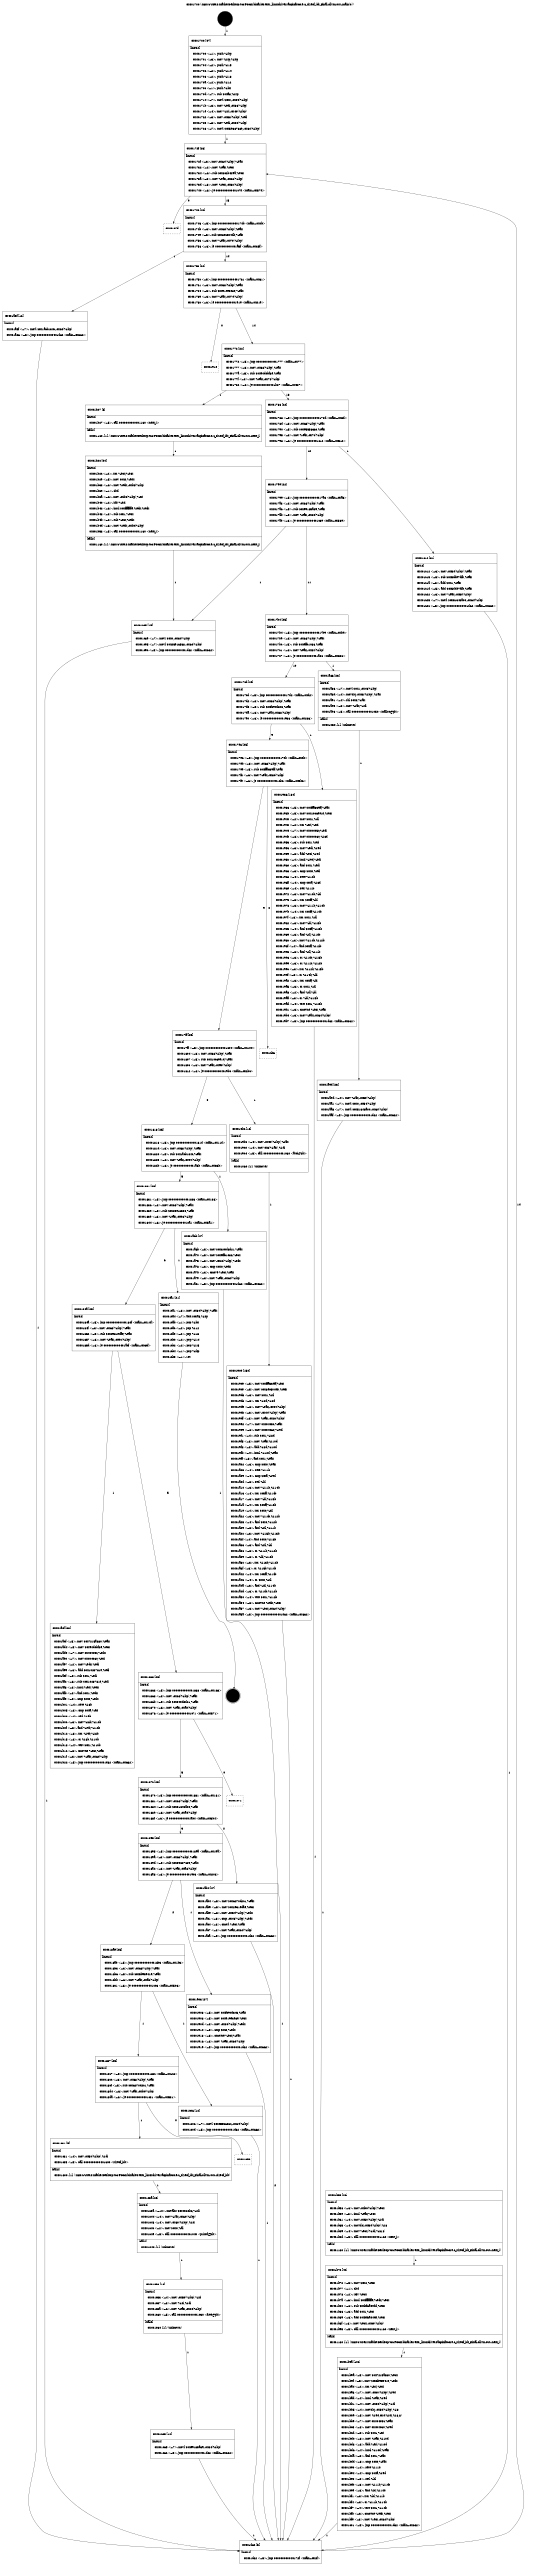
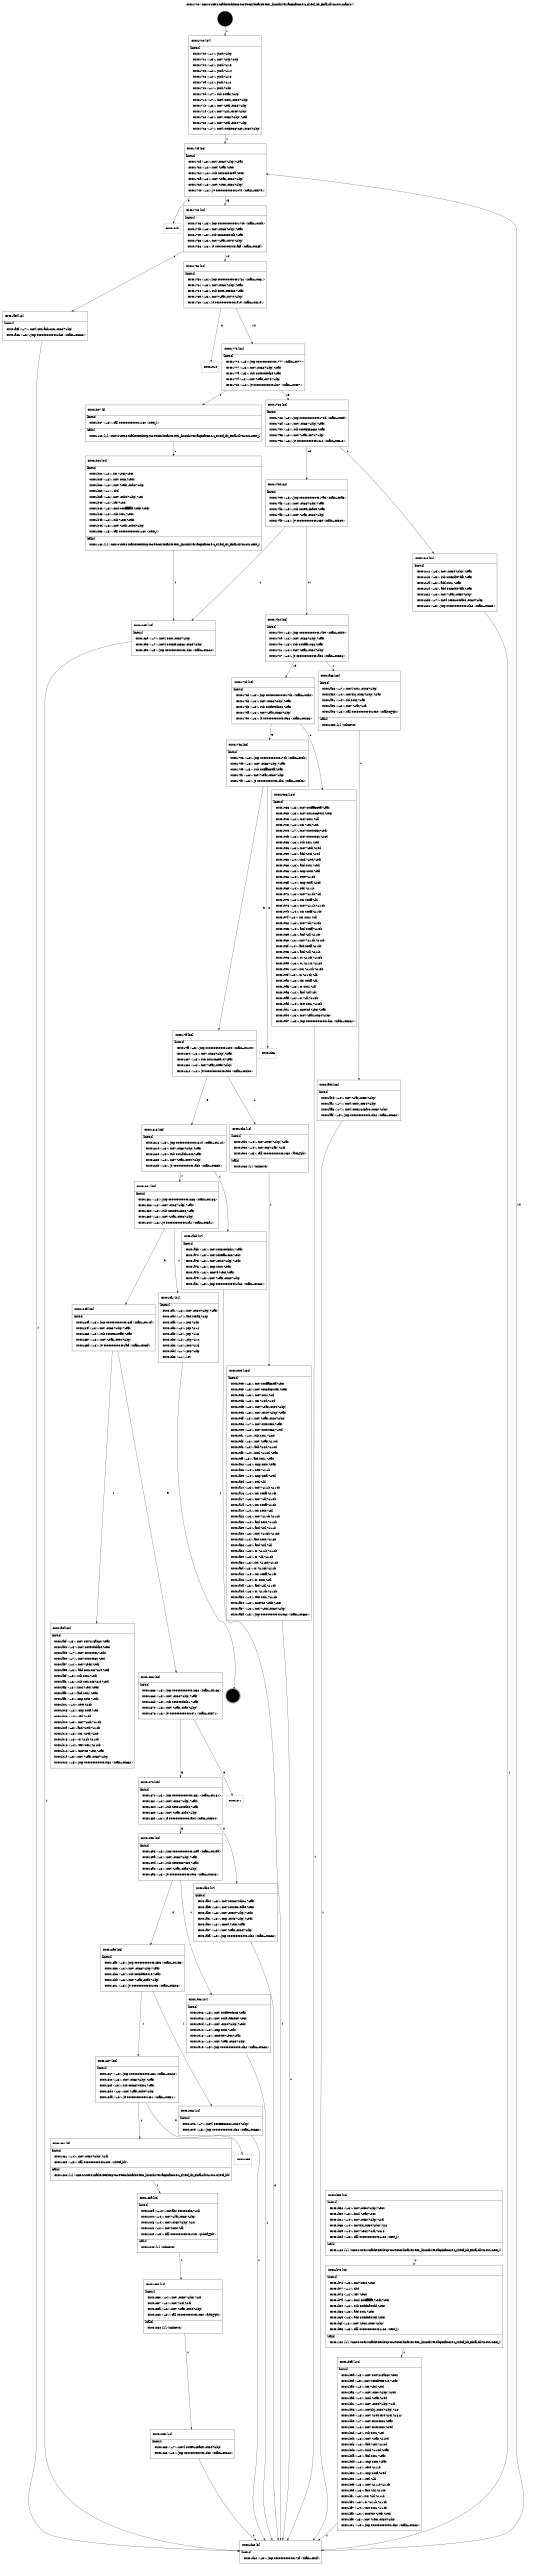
edge "0x401818 [25]" -> "0x401831 [25]": label " 5" -> " 7"
